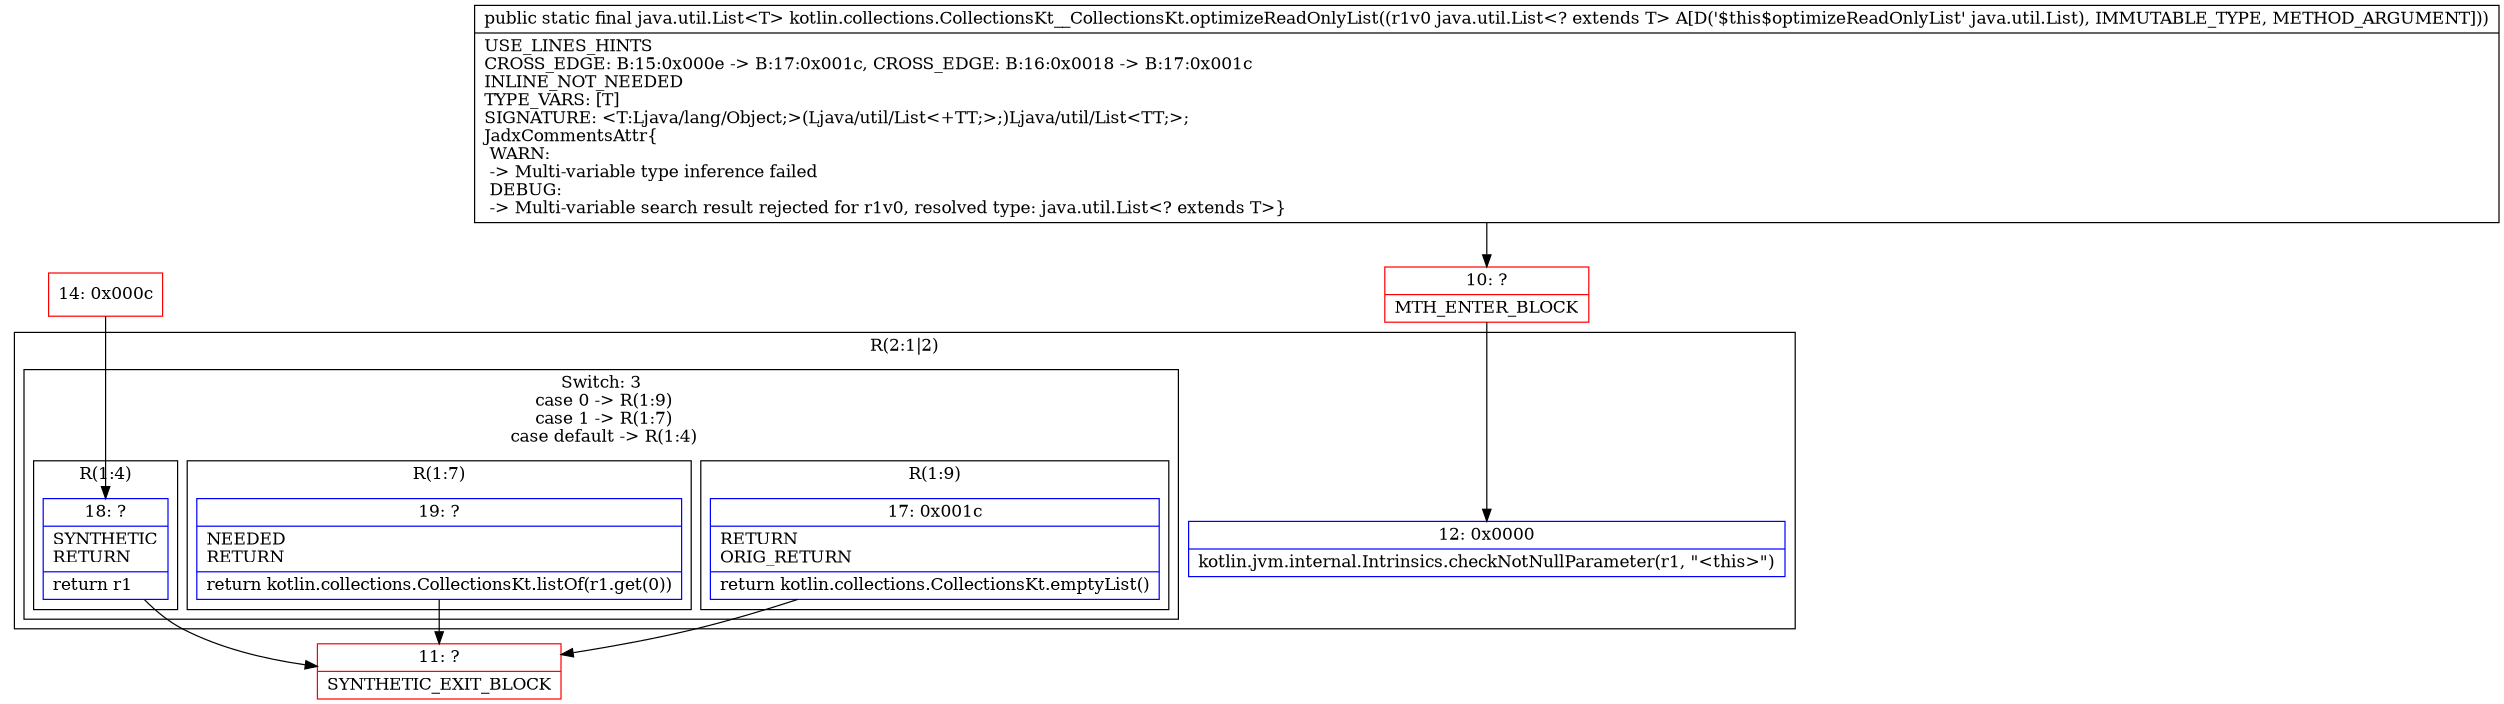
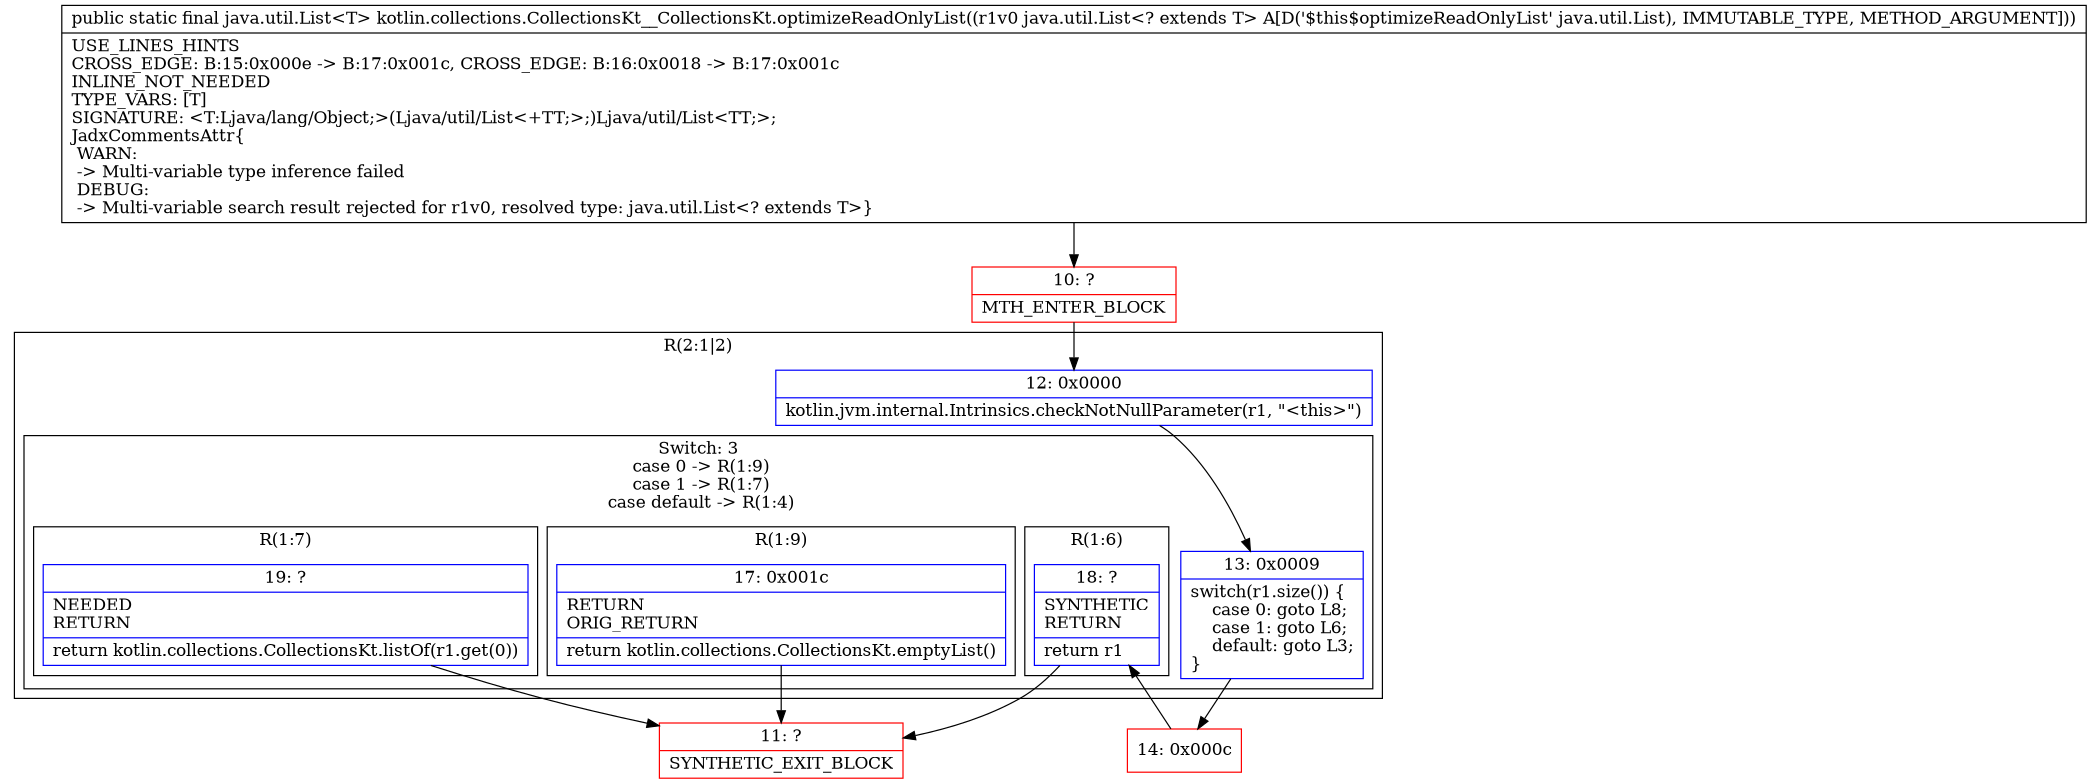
cluster "R(1:4)": label "R(1:4)" -> "R(1:6)"
node "13: 0x0009": added
